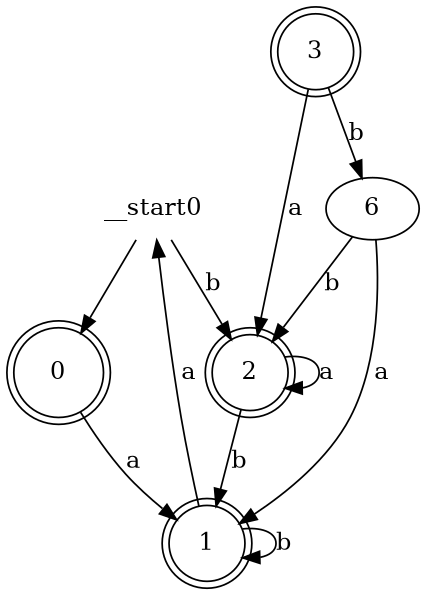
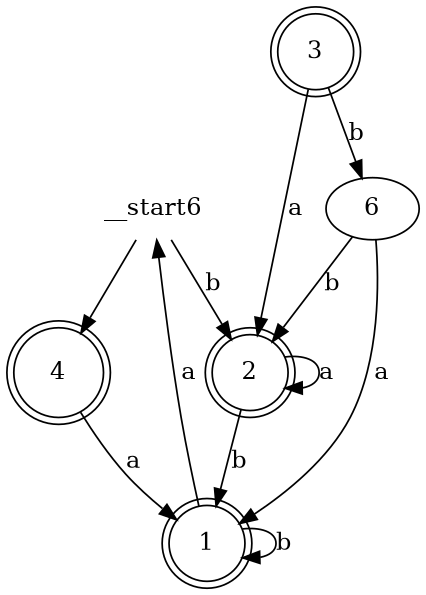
node "__start0": label "__start0" -> "__start6"
node "0": label "0" -> "4"
